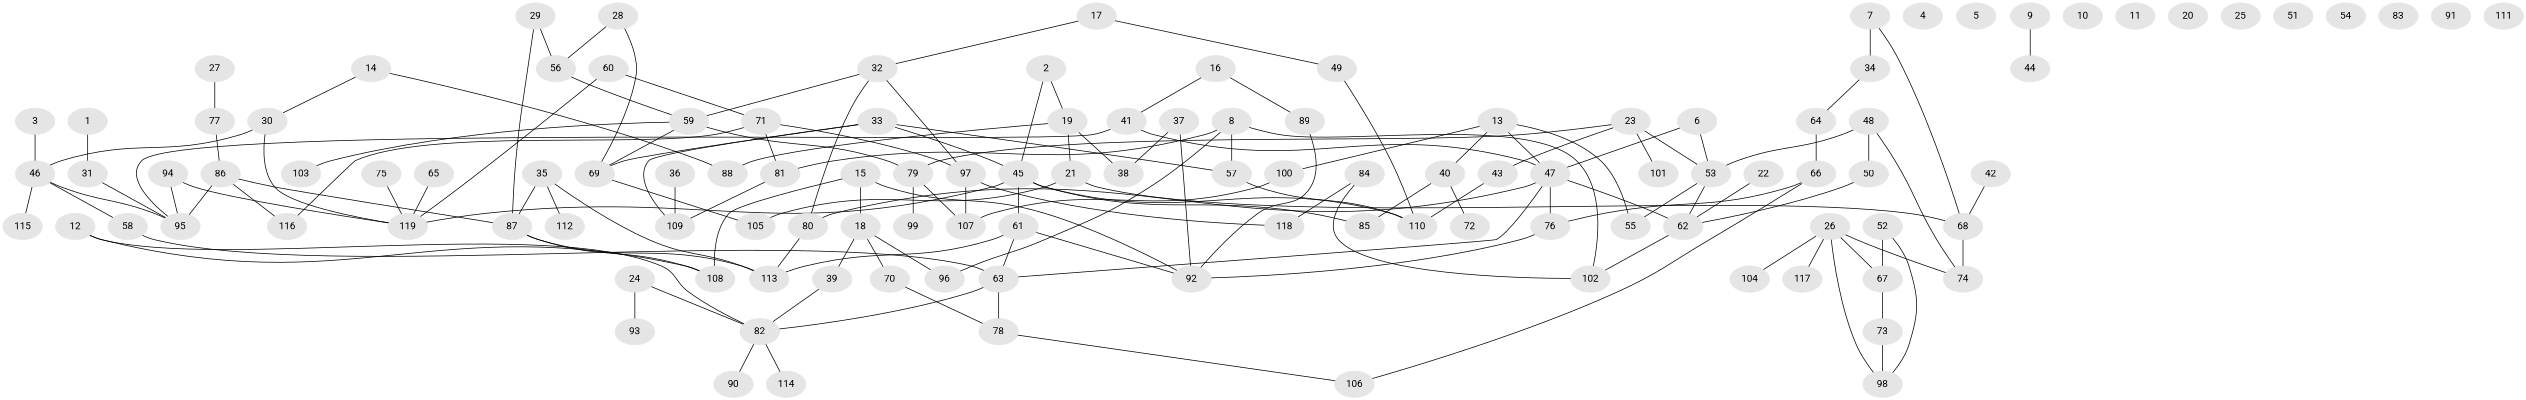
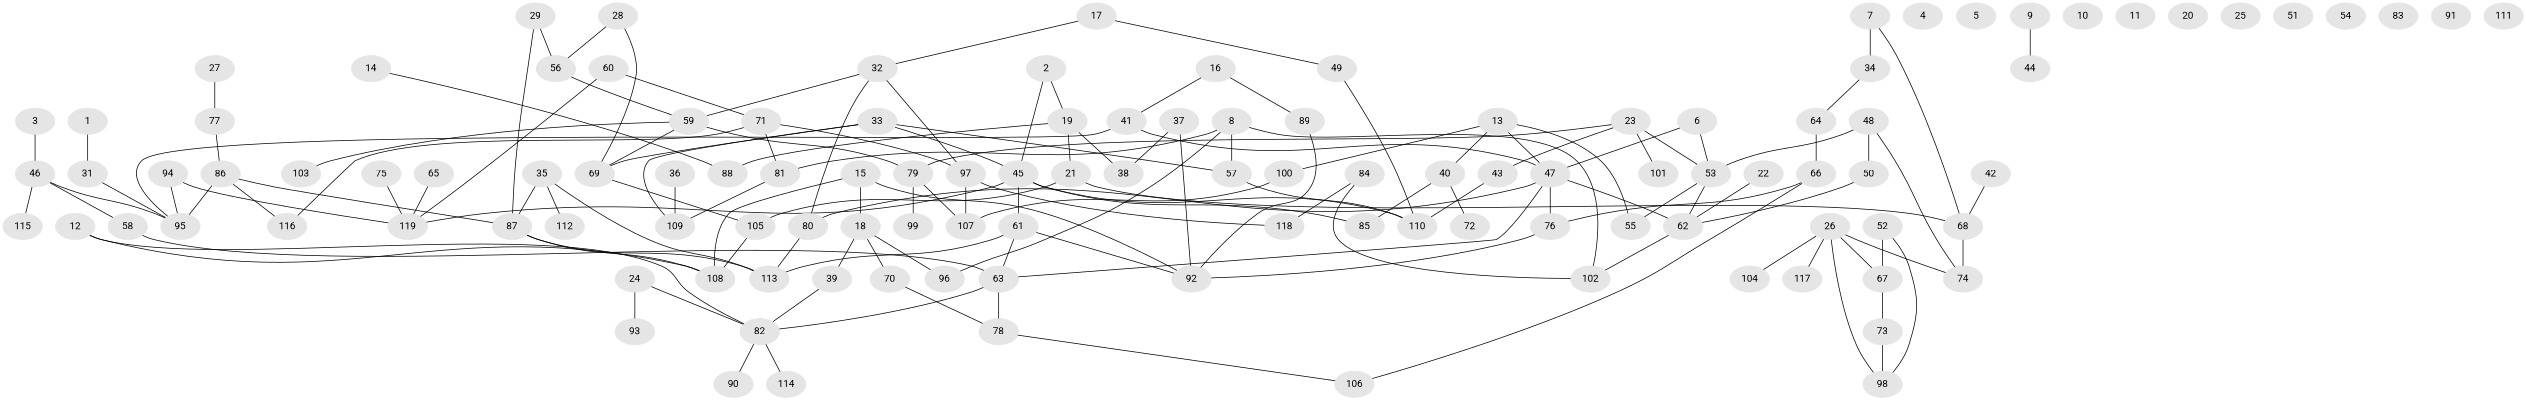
node "30": removed
edge "105" -- "108": added
